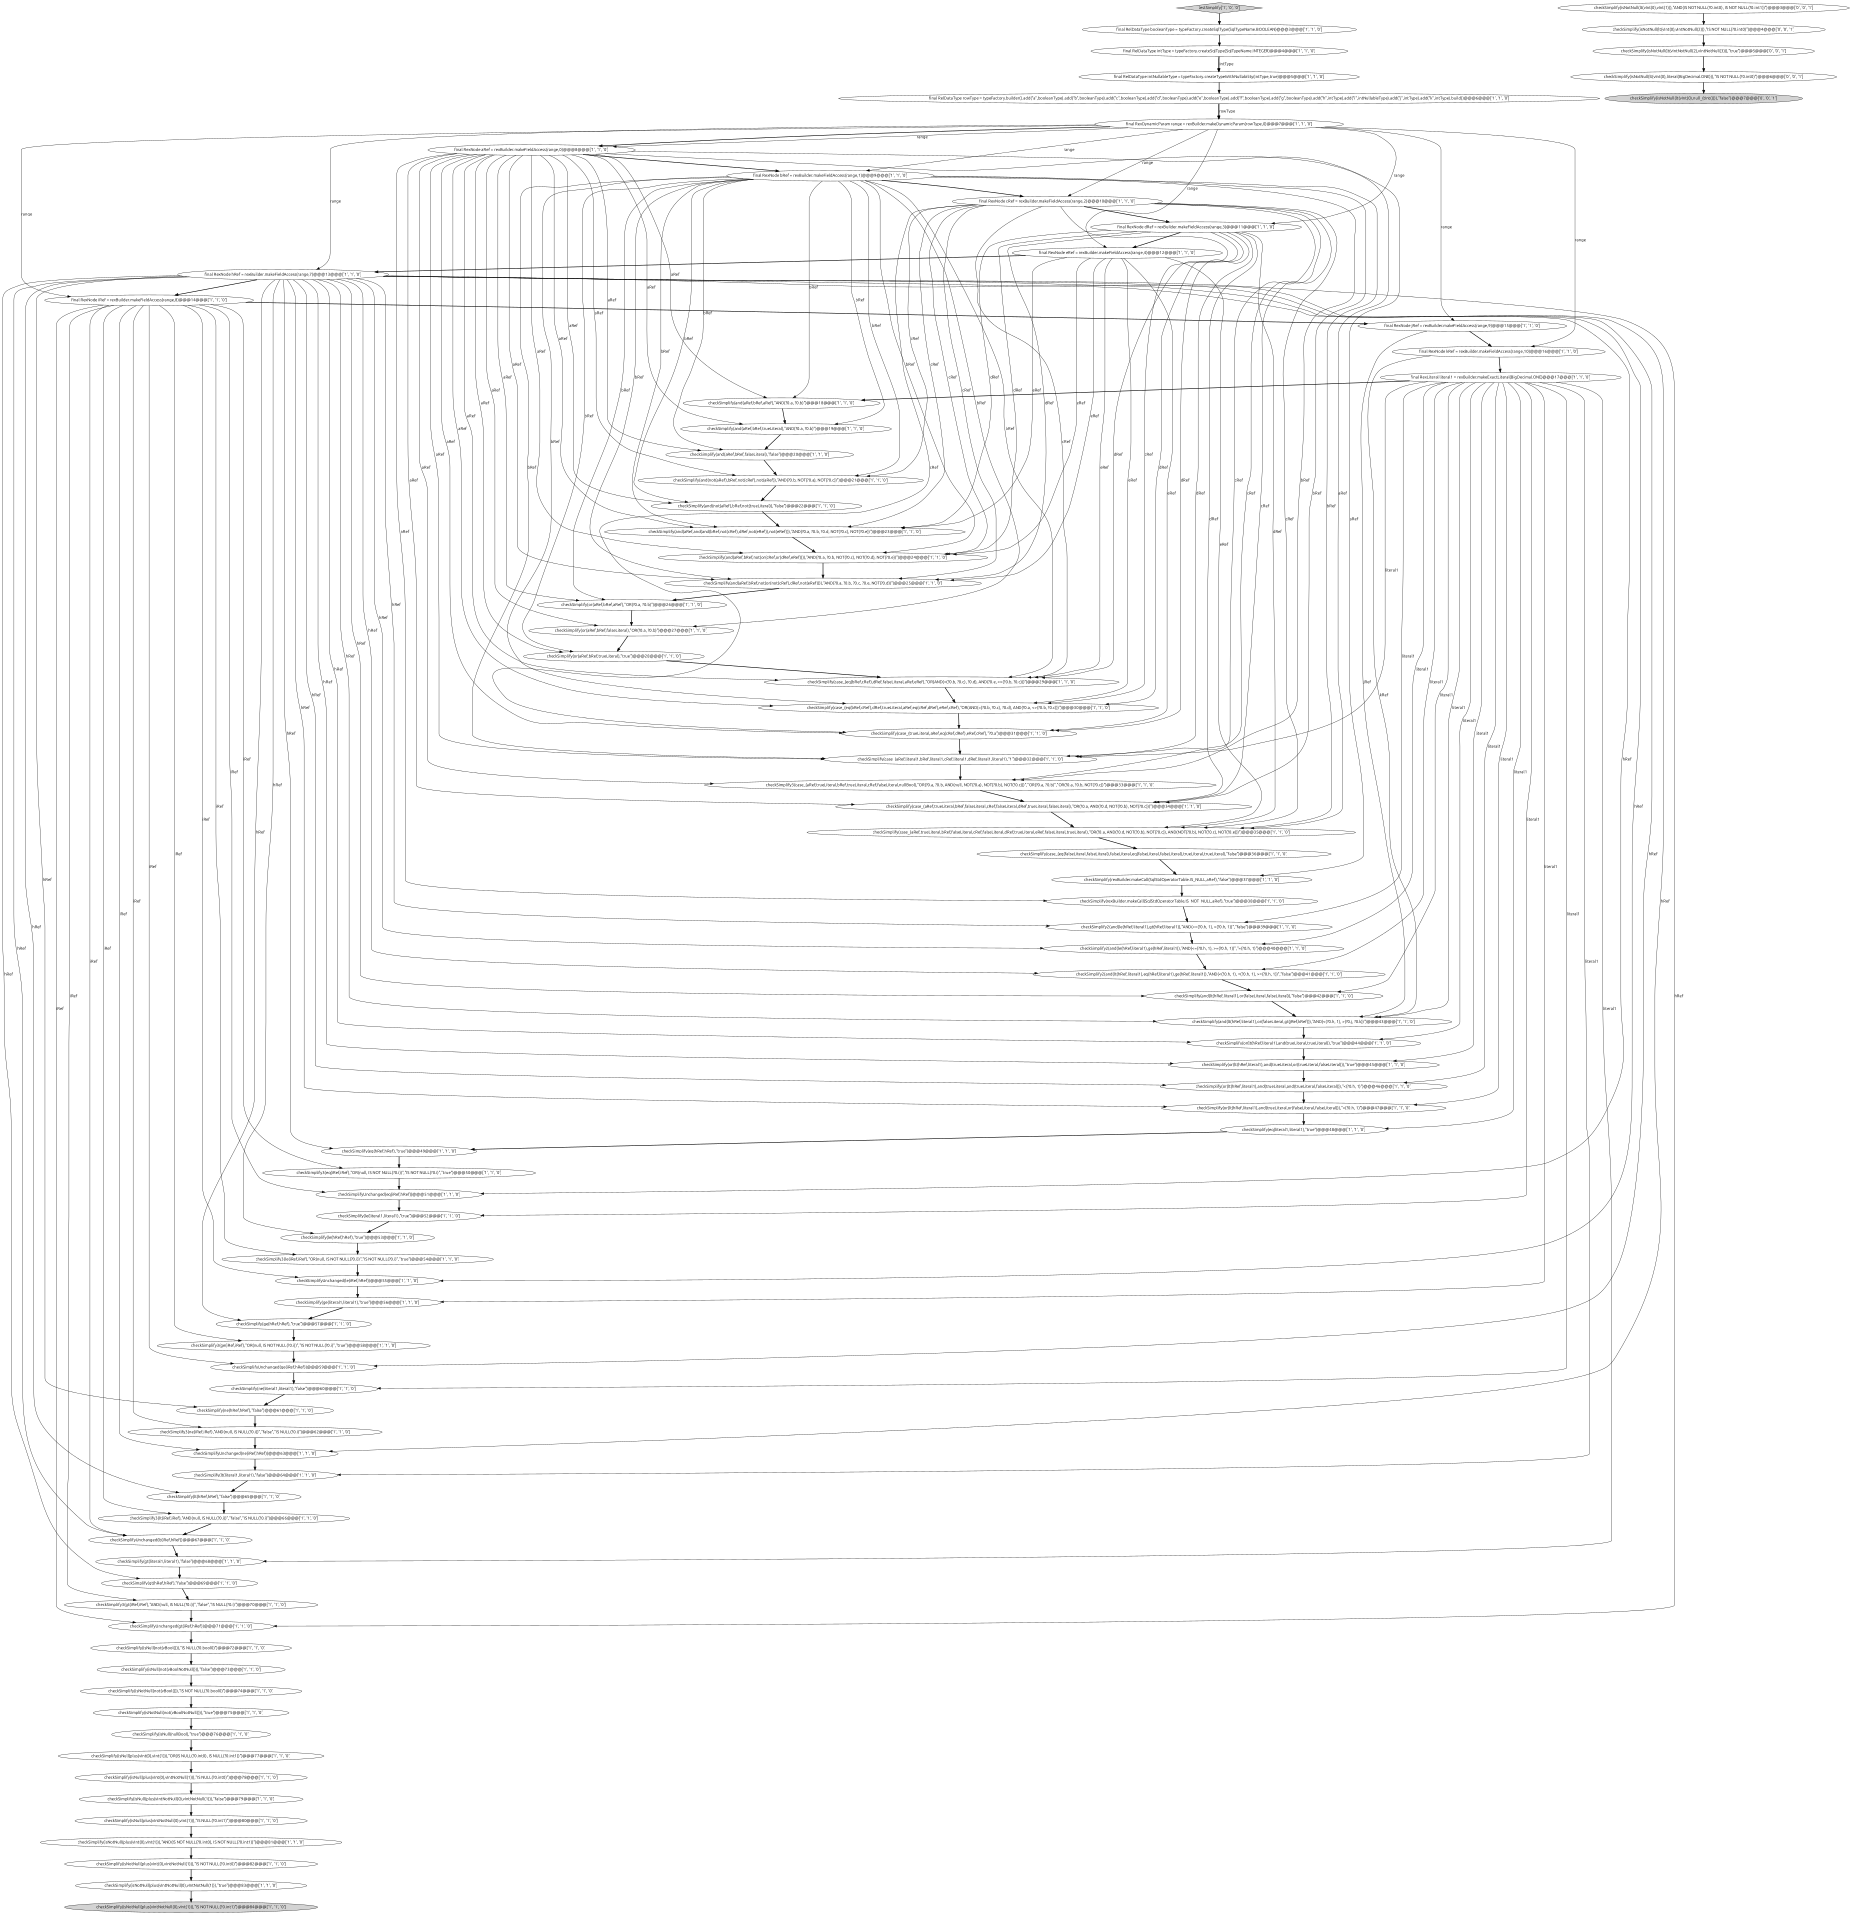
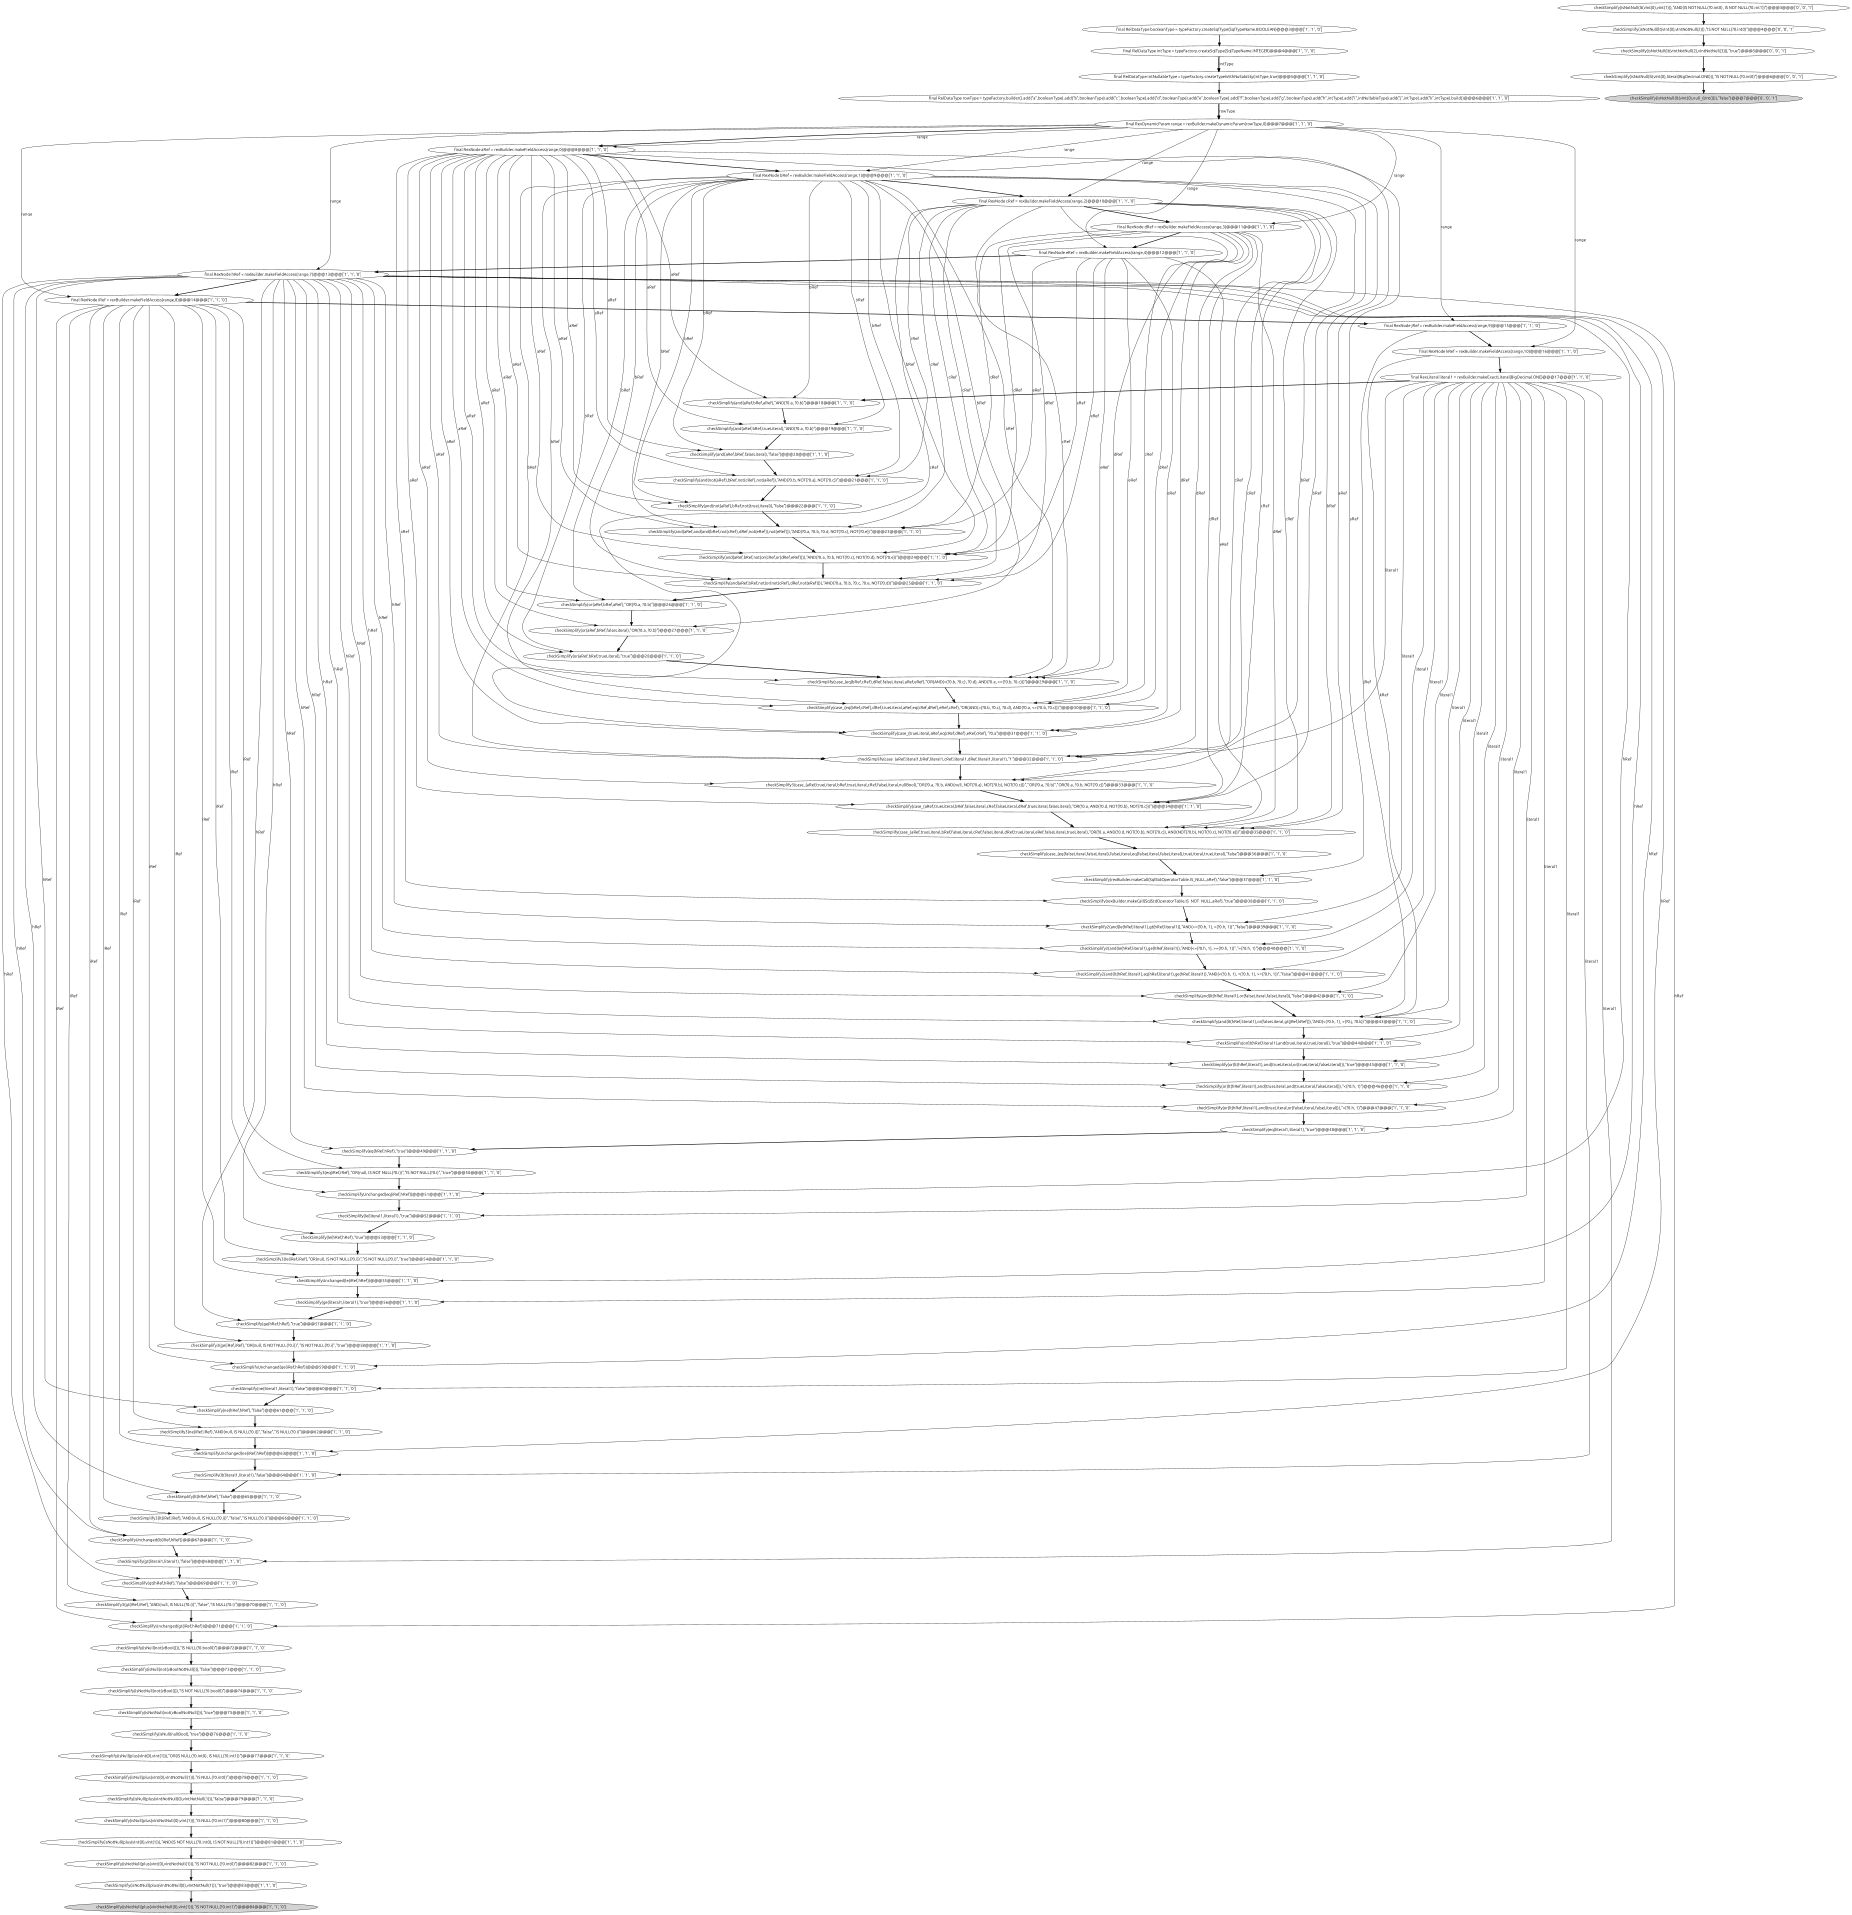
node "testSimplify['1', '0', '0']": removed
